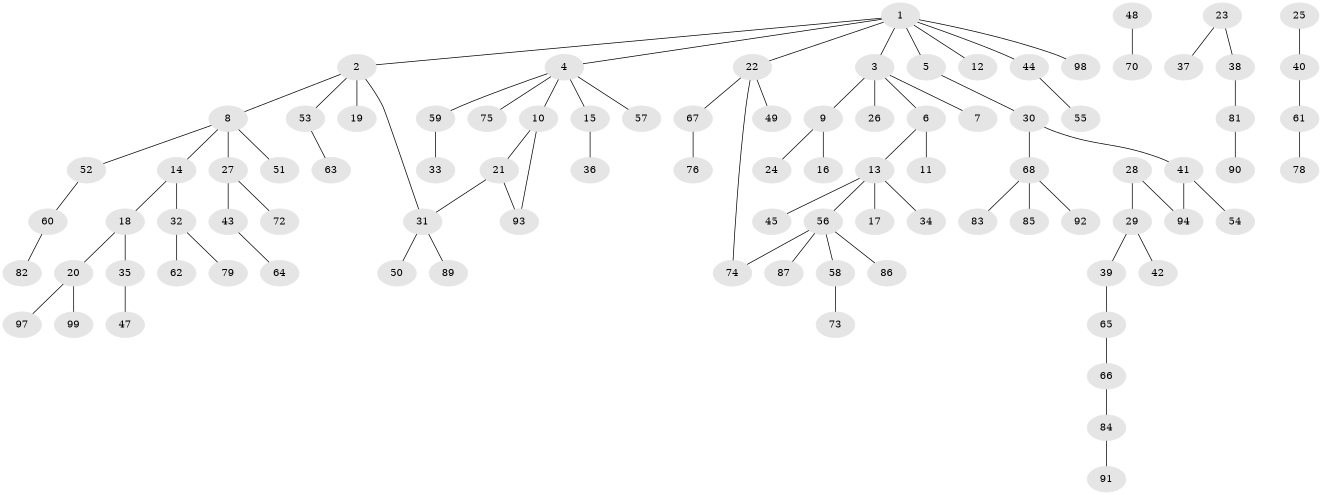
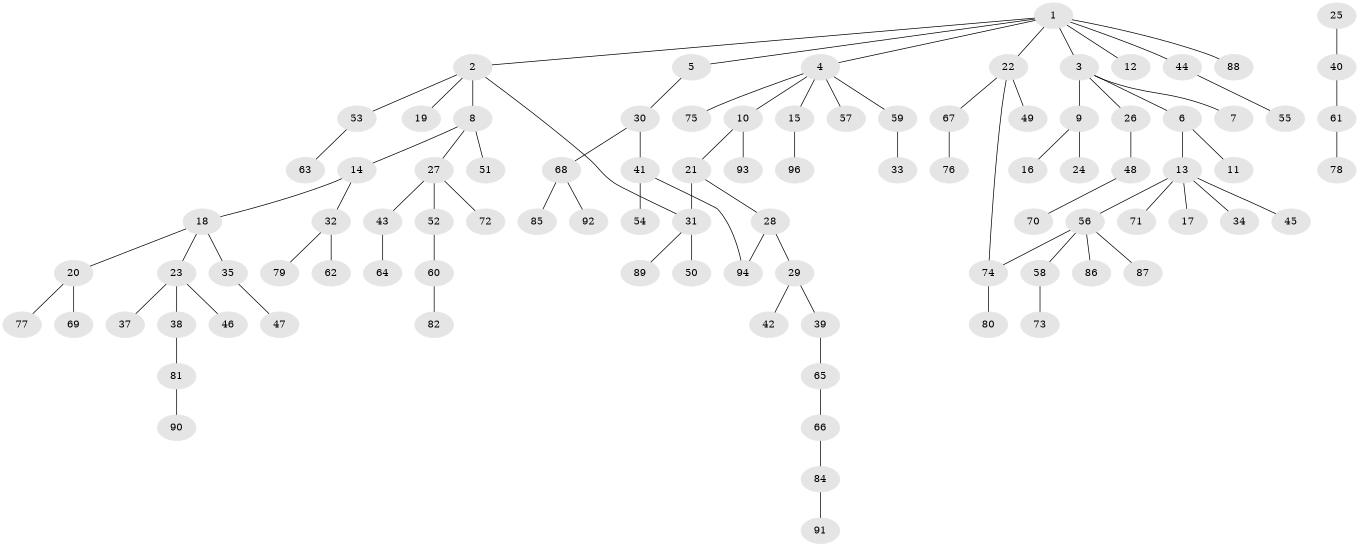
node "98": label "98" -> "88"
edge "8" -- "52": now "27" -- "52"
edge "26" -- "48": added
node "36": label "36" -> "96"
edge "21" -- "93": now "21" -- "28"
node "83": removed
node "71": added
edge "18" -- "23": added
node "97": label "97" -> "77"
node "99": label "99" -> "69"
node "46": added
node "80": added
